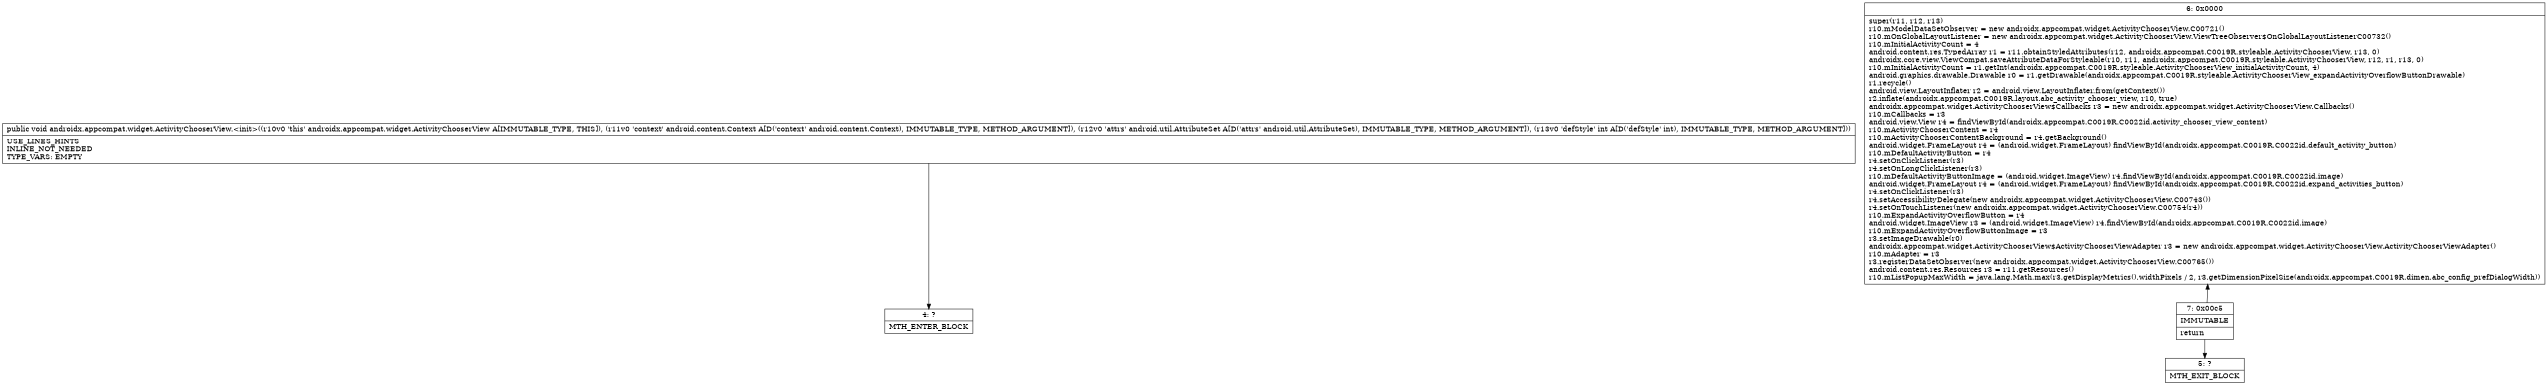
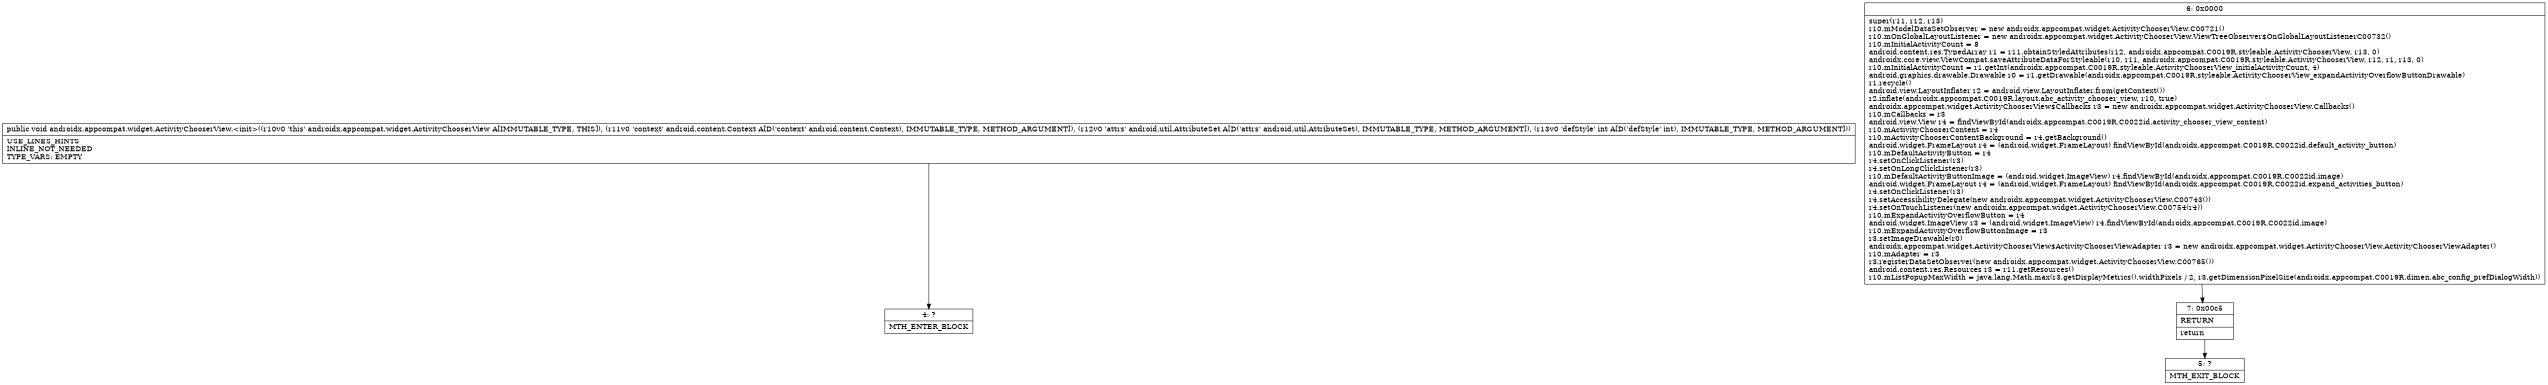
node "6: 0x0000": text "r10.mInitialActivityCount = 4" -> "r10.mInitialActivityCount = 8"
edge "7: 0x00c5" -> "6: 0x0000": reversed
node "7: 0x00c5": text "IMMUTABLE" -> "RETURN"
